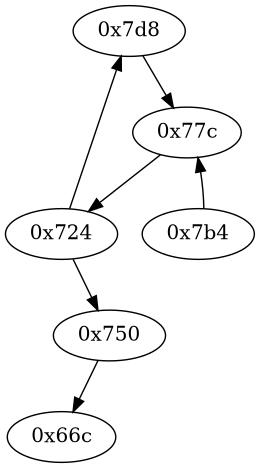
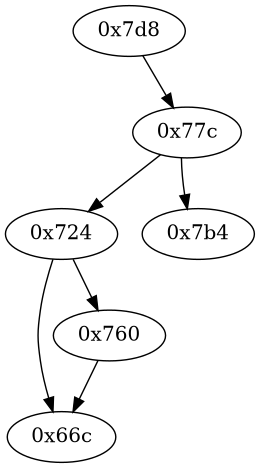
edge "0x724" -> "0x7d8": now "0x724" -> "0x66c"
edge "0x7b4" -> "0x77c": reversed
node "0x750": label "0x750" -> "0x760"
